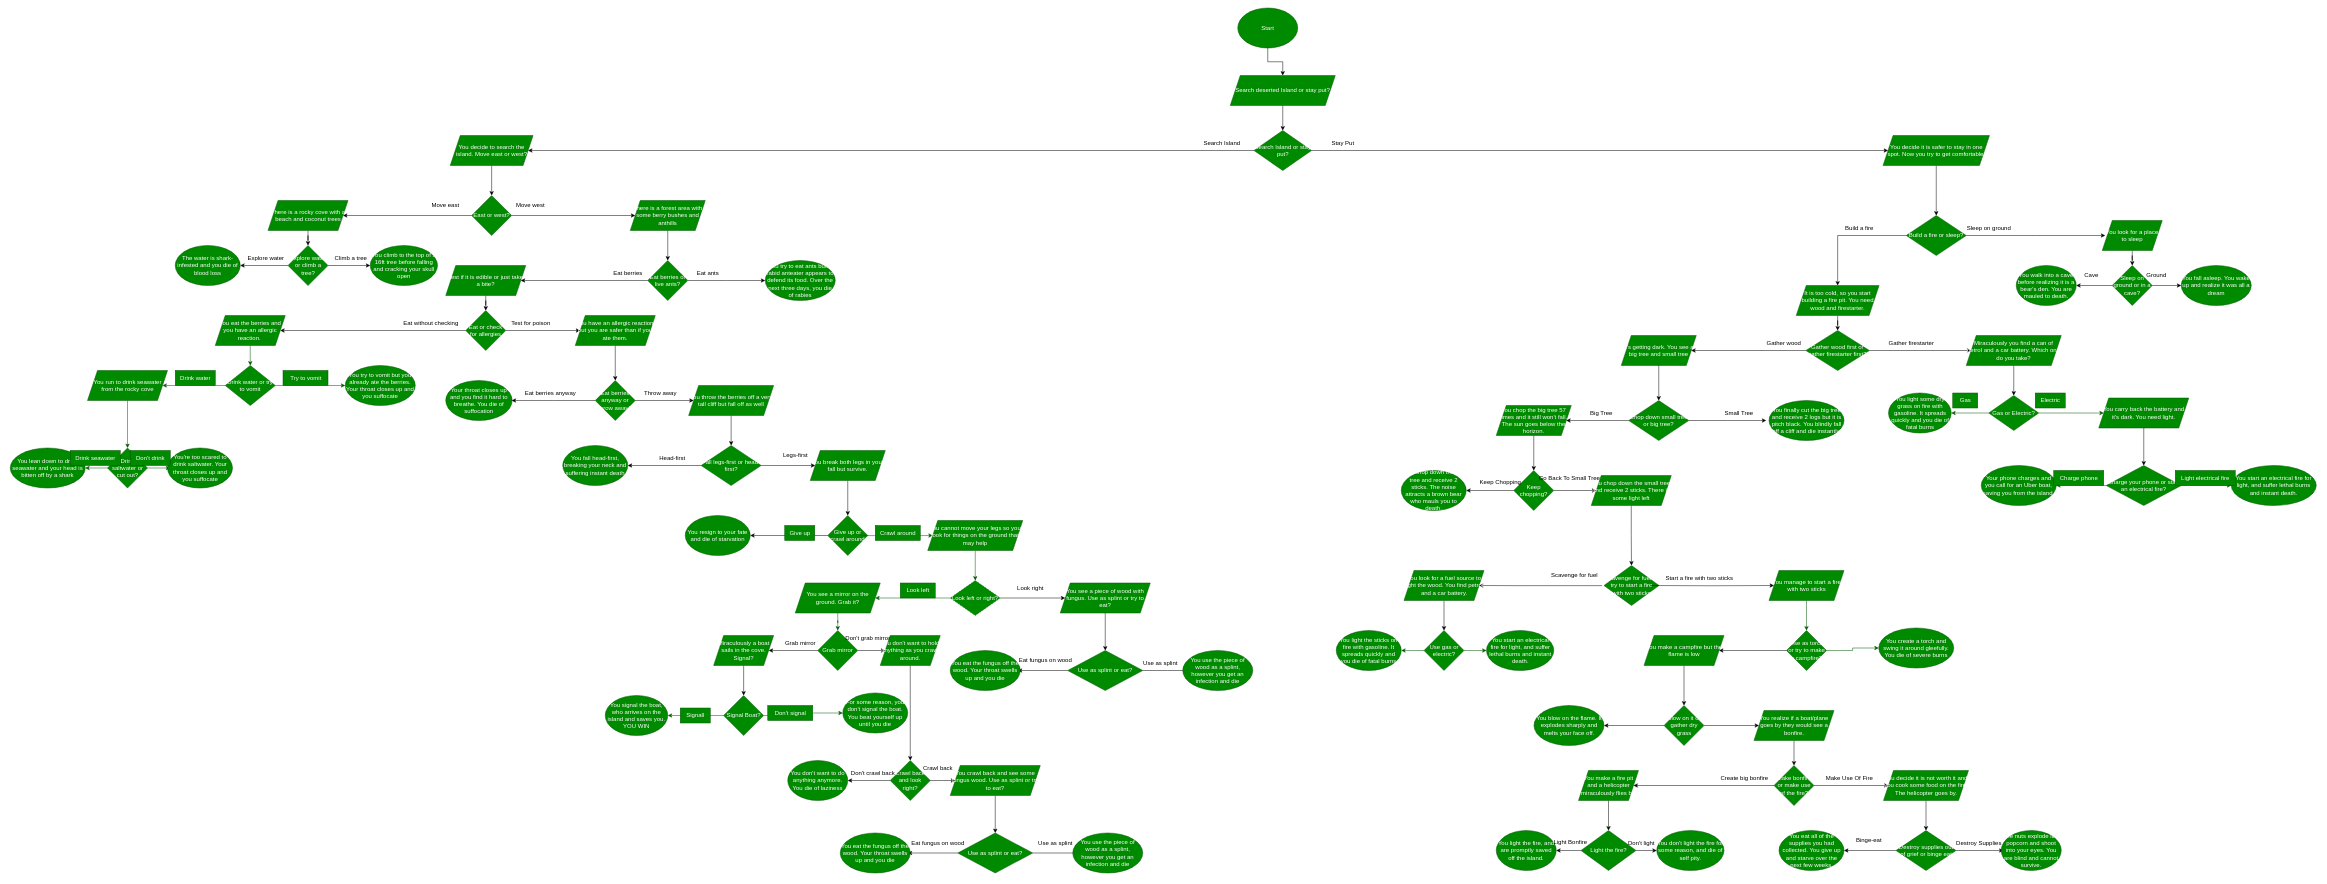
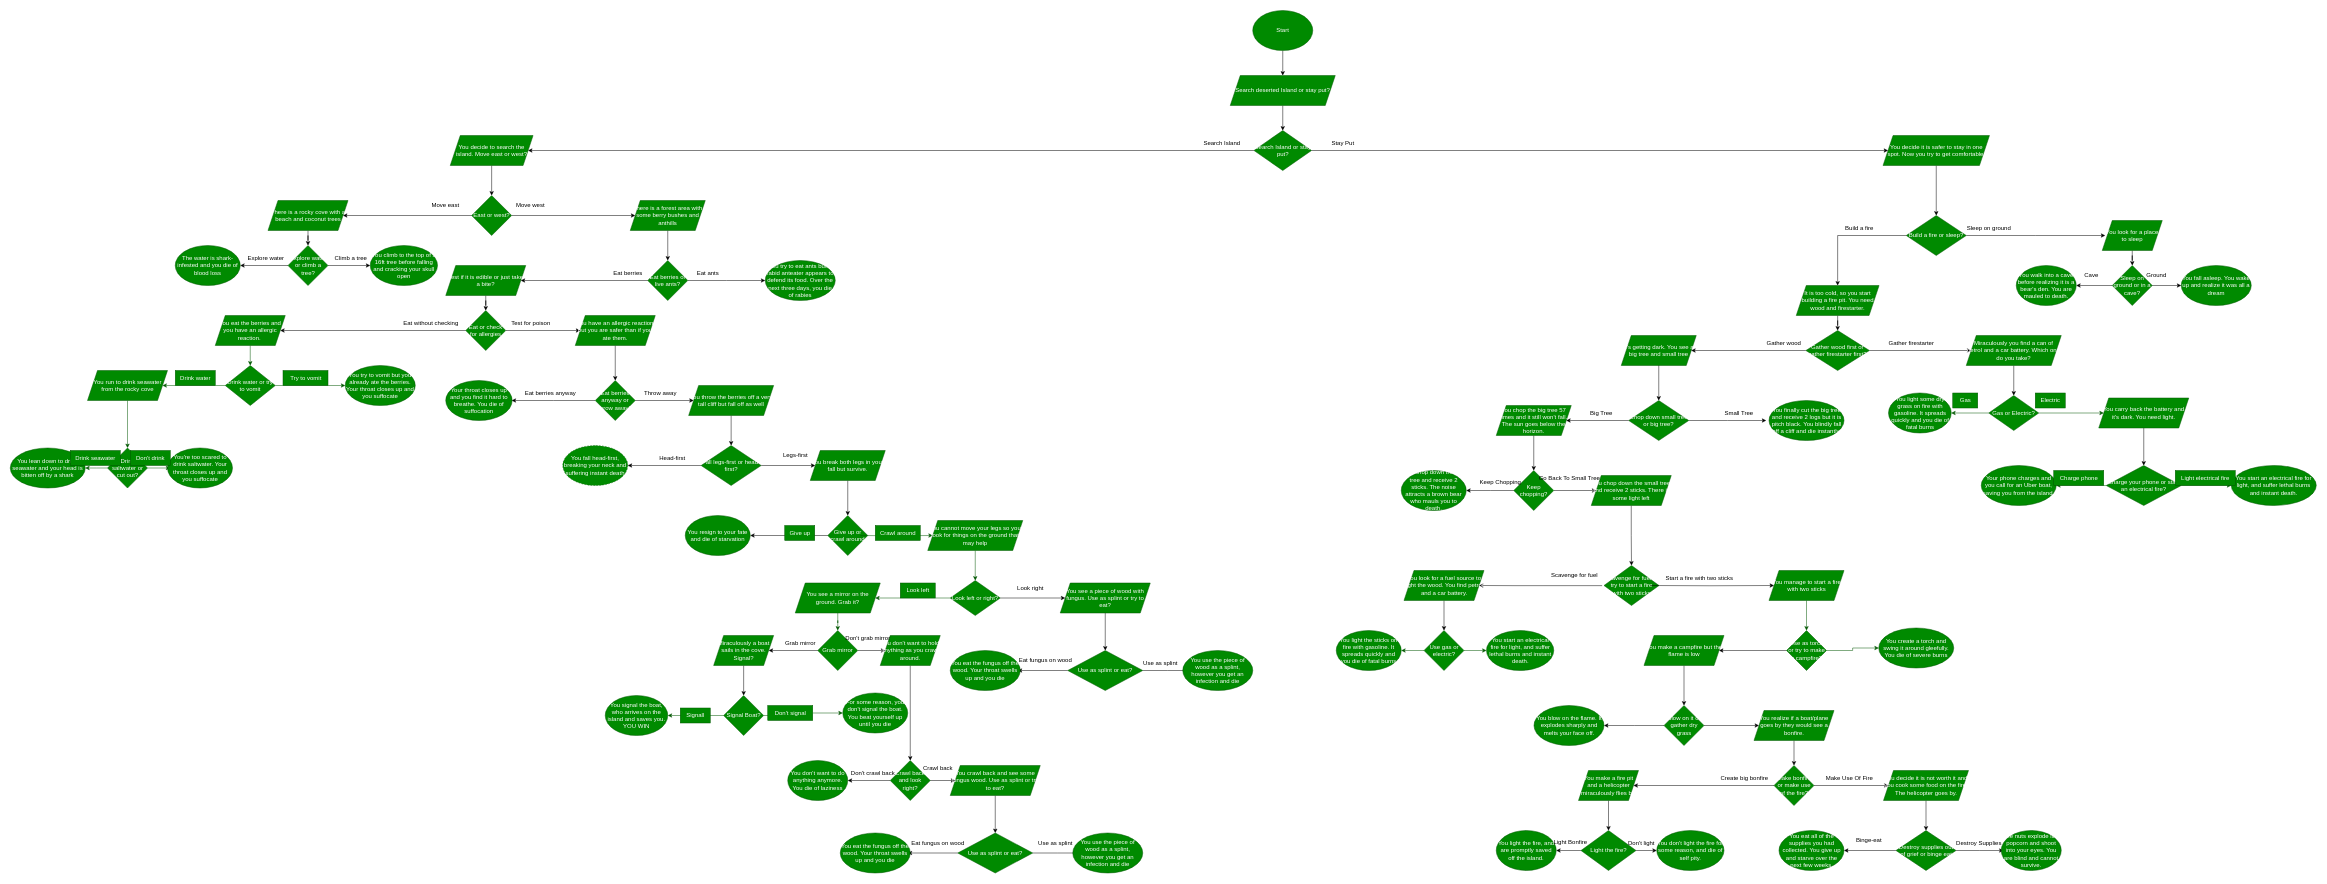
node "Start": moved (1268, 28) -> (1283, 30)
node "You fall head-first, breaking your neck and suffering instant death": style solid -> dashed
node "Look left or right?": style dashed -> solid
